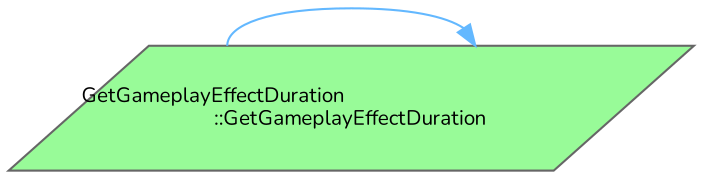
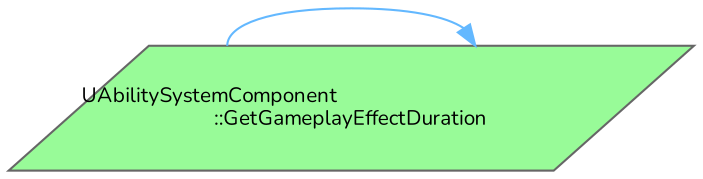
node "GetGameplayEffectDuration ::GetGameplayEffectDuration": label "GetGameplayEffectDuration ::GetGameplayEffectDuration" -> "UAbilitySystemComponent ::GetGameplayEffectDuration"
